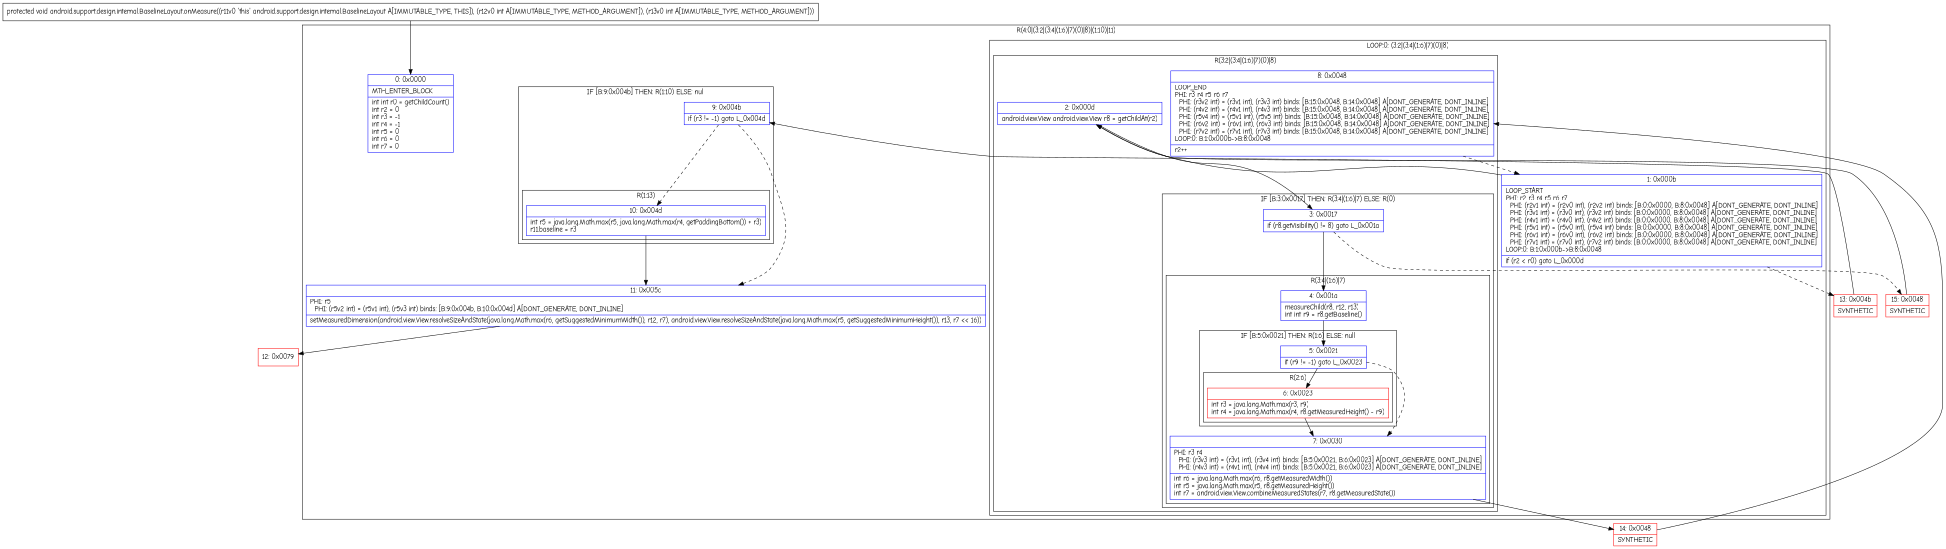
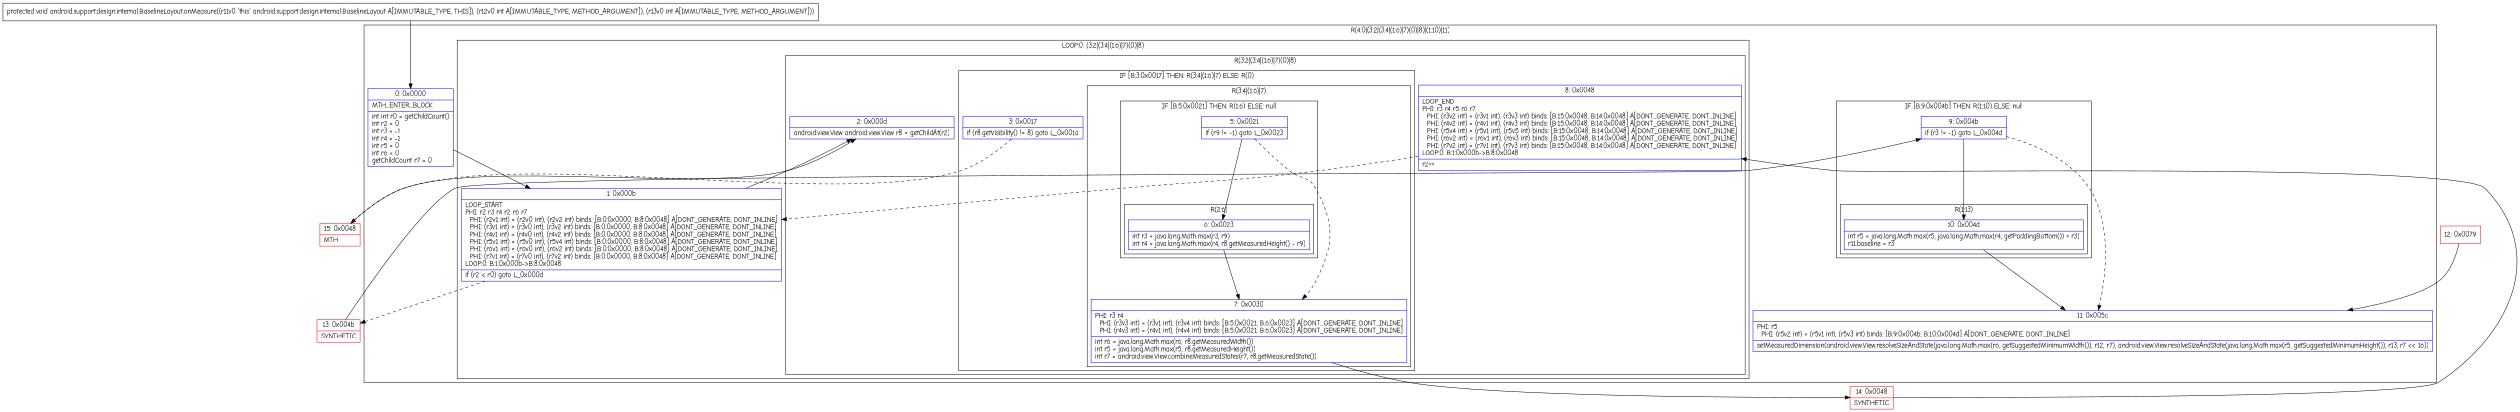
node "0: 0x0000": text "int r7 = 0" -> "getChildCount r7 = 0"
edge "9: 0x004b" -> "10: 0x004d": style dashed -> solid
edge "2: 0x000d" -> "3: 0x0017": removed
edge "0: 0x0000" -> "1: 0x000b": added
node "1: 0x000b": text "PHI: r2 r3 r4 r5 r6 r7" -> "PHI: r2 r3 r4 r2 r6 r7"
node "4: 0x001a": removed
node "15: 0x0048": text "SYNTHETIC" -> "MTH"
edge "11: 0x005c" -> "12: 0x0079": reversed
node "6: 0x0023": color red -> blue
